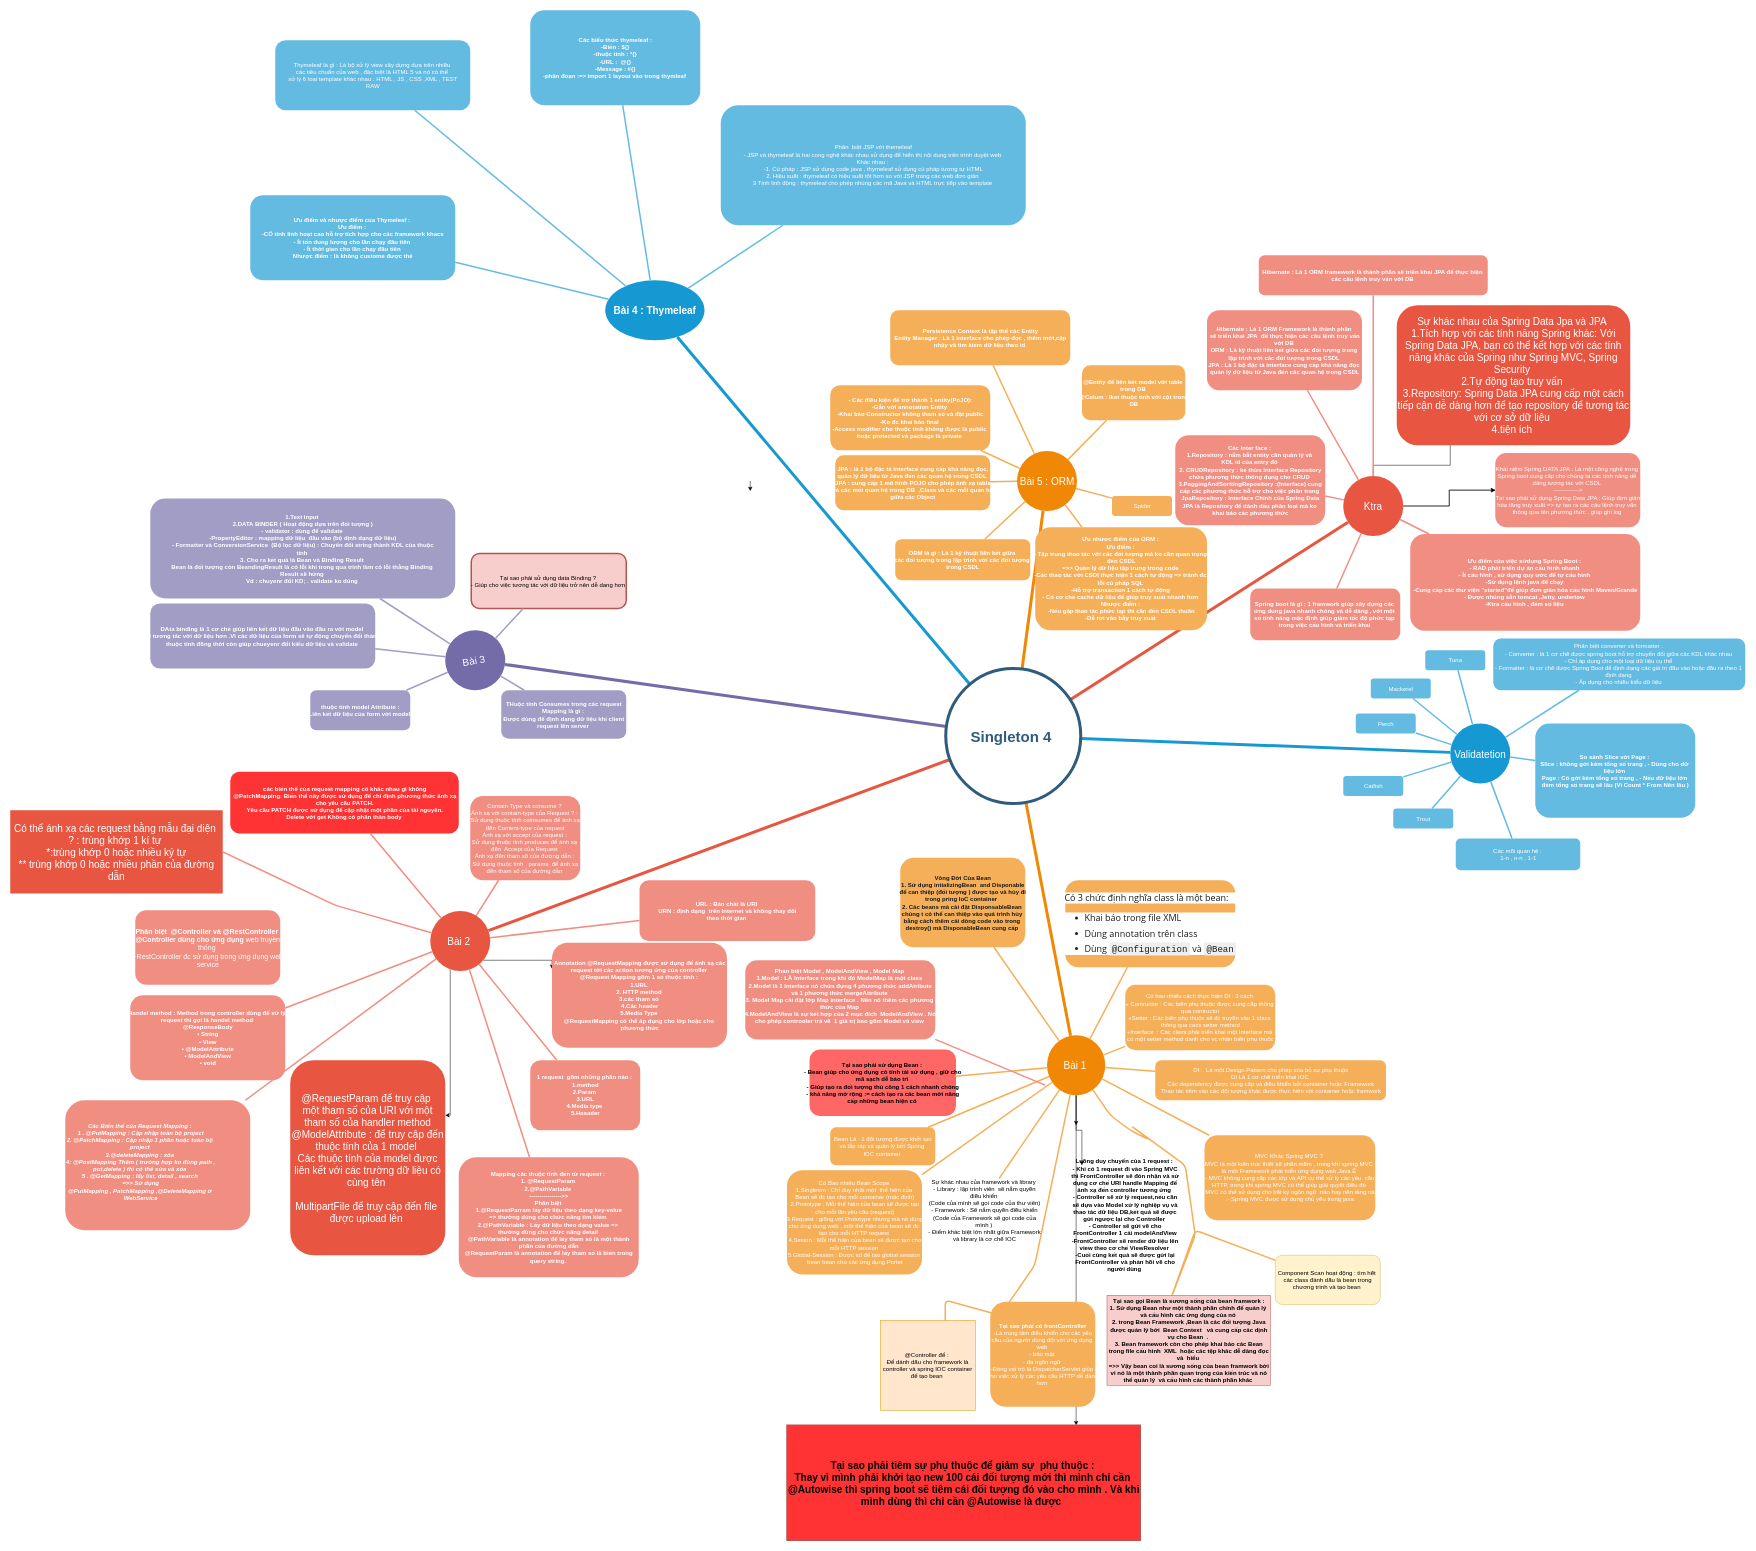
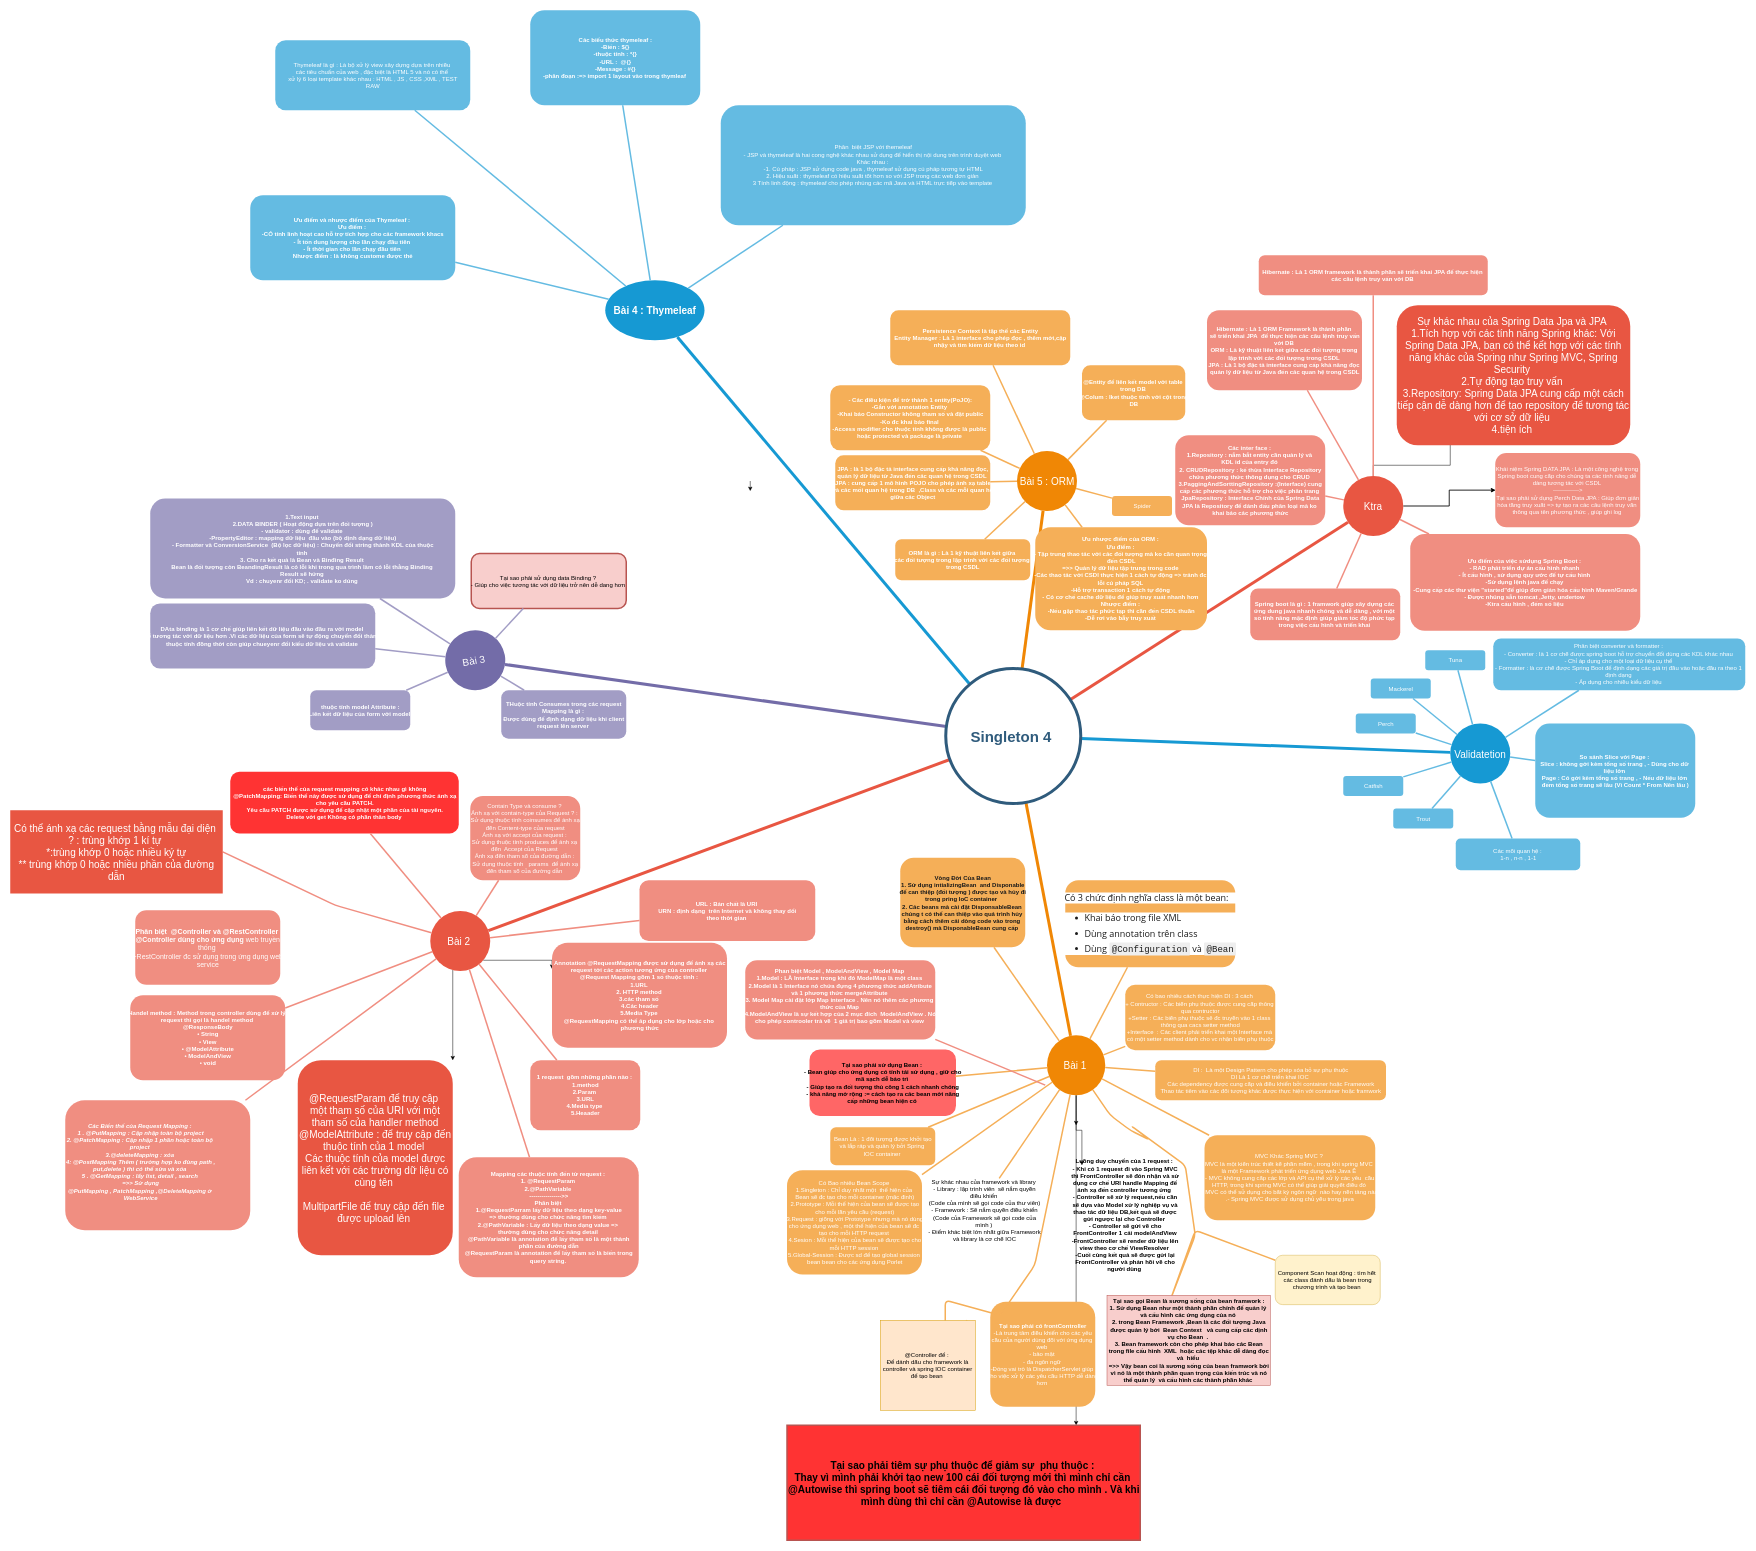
node "Khái niệm Spring DATA JPA : Là một công nghệ trong Spring boot cung cấp cho chúng ta các tính năng dễ dàng tương tác với CSDL -------------> Tại sao phải sử dụng Spring Data JPA : Giúp đơn giản hóa tầng truy xuất => tự tạo ra các câu lệnh truy vấn thông qua tên phương thức , giúp ghi log": label "Khái niệm Spring DATA JPA : Là một công nghệ trong Spring boot cung cấp cho chúng ta các tính năng dễ dàng tương tác với CSDL -------------> Tại sao phải sử dụng Spring Data JPA : Giúp đơn giản hóa tầng truy xuất => tự tạo ra các câu lệnh truy vấn thông qua tên phương thức , giúp ghi log" -> "Khái niệm Spring DATA JPA : Là một công nghệ trong Spring boot cung cấp cho chúng ta các tính năng dễ dàng tương tác với CSDL -------------> Tại sao phải sử dụng Perch Data JPA : Giúp đơn giản hóa tầng truy xuất => tự tạo ra các câu lệnh truy vấn thông qua tên phương thức , giúp ghi log"
node "Phân biệt converter và formatter : - Converter : là 1 cơ chế được spring boot hỗ trợ chuyển đổi giữa các KDL khác nhau - Chỉ áp dụng cho một loại dữ liệu cụ thể - Formatter : là cơ chế được Spring Boot để định dạng các giá trị đầu vào hoặc đầu ra theo 1 định dạng - Áp dụng cho nhiều kiểu dữ liệu": label "Phân biệt converter và formatter : - Converter : là 1 cơ chế được spring boot hỗ trợ chuyển đổi giữa các KDL khác nhau - Chỉ áp dụng cho một loại dữ liệu cụ thể - Formatter : là cơ chế được Spring Boot để định dạng các giá trị đầu vào hoặc đầu ra theo 1 định dạng - Áp dụng cho nhiều kiểu dữ liệu" -> "Phân biệt converter và formatter : - Converter : là 1 cơ chế được spring boot hỗ trợ chuyển đổi dùng các KDL khác nhau - Chỉ áp dụng cho một loại dữ liệu cụ thể - Formatter : là cơ chế được Spring Boot để định dạng các giá trị đầu vào hoặc đầu ra theo 1 định dạng - Áp dụng cho nhiều kiểu dữ liệu"
node "@RequestParam để truy cập một tham số của URI với một tham số của handler method @ModelAttribute : để truy cập đến thuộc tính của 1 model Các thuộc tính của model được liên kết với các trường dữ liệu có cùng tên MultipartFile để truy cập đến file được upload lên": moved (368, 1158) -> (375, 1158)
